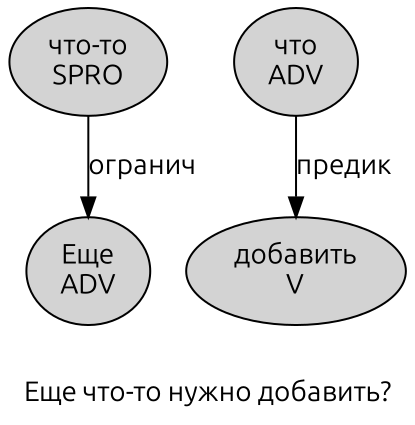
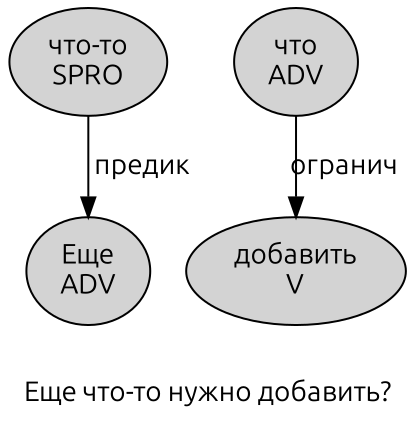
edge "что-то SPRO" -> "Еще ADV": label "огранич" -> "предик"
edge "что ADV" -> "добавить V": label "предик" -> "огранич"
